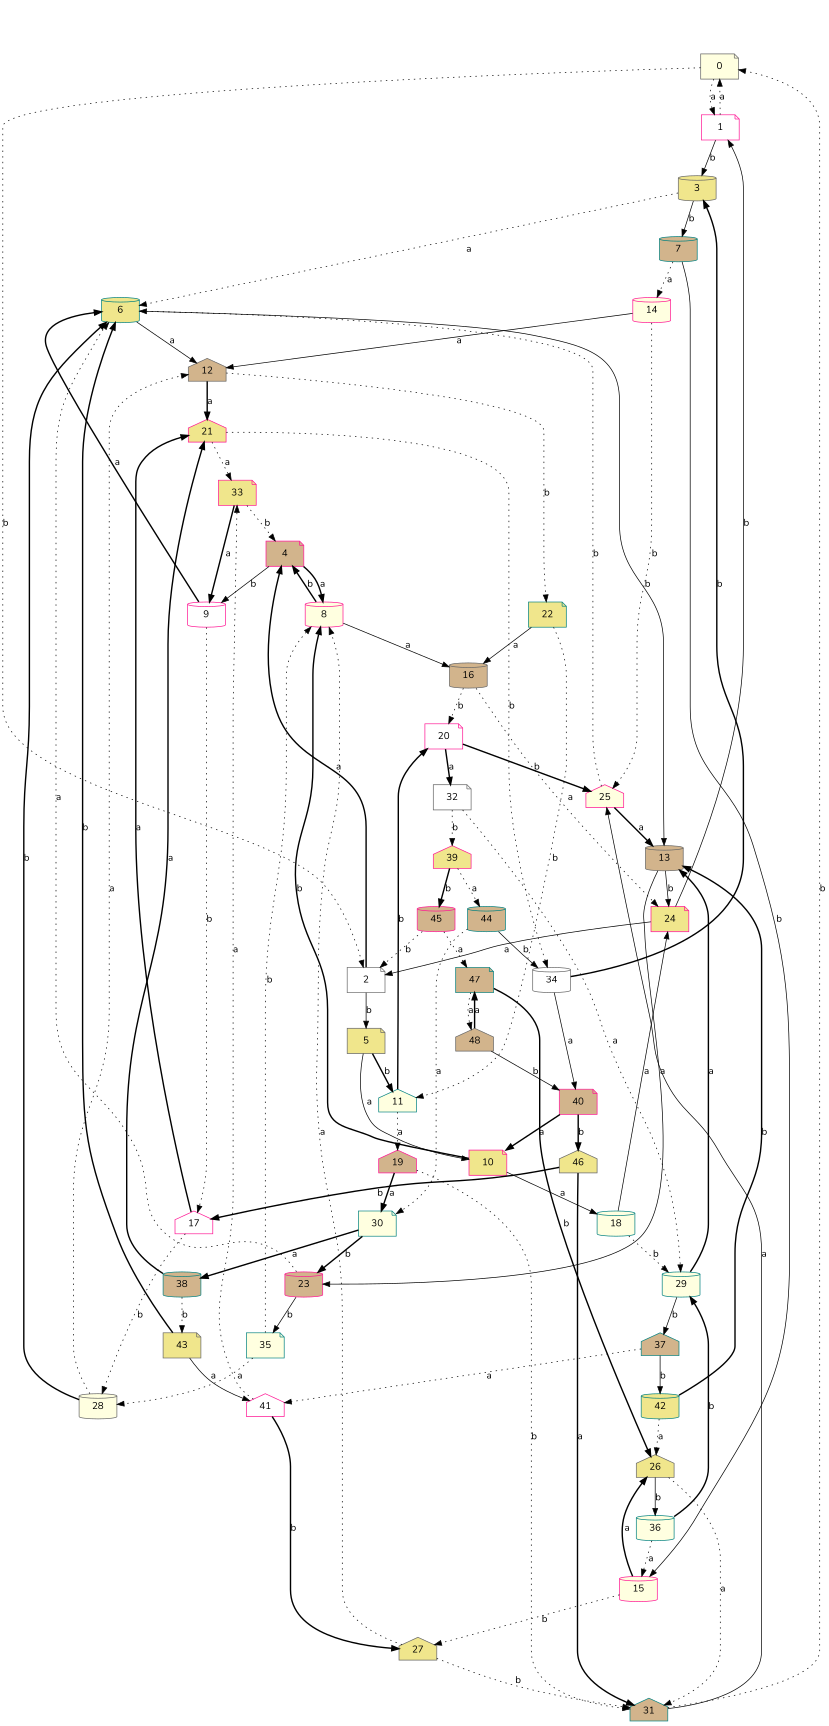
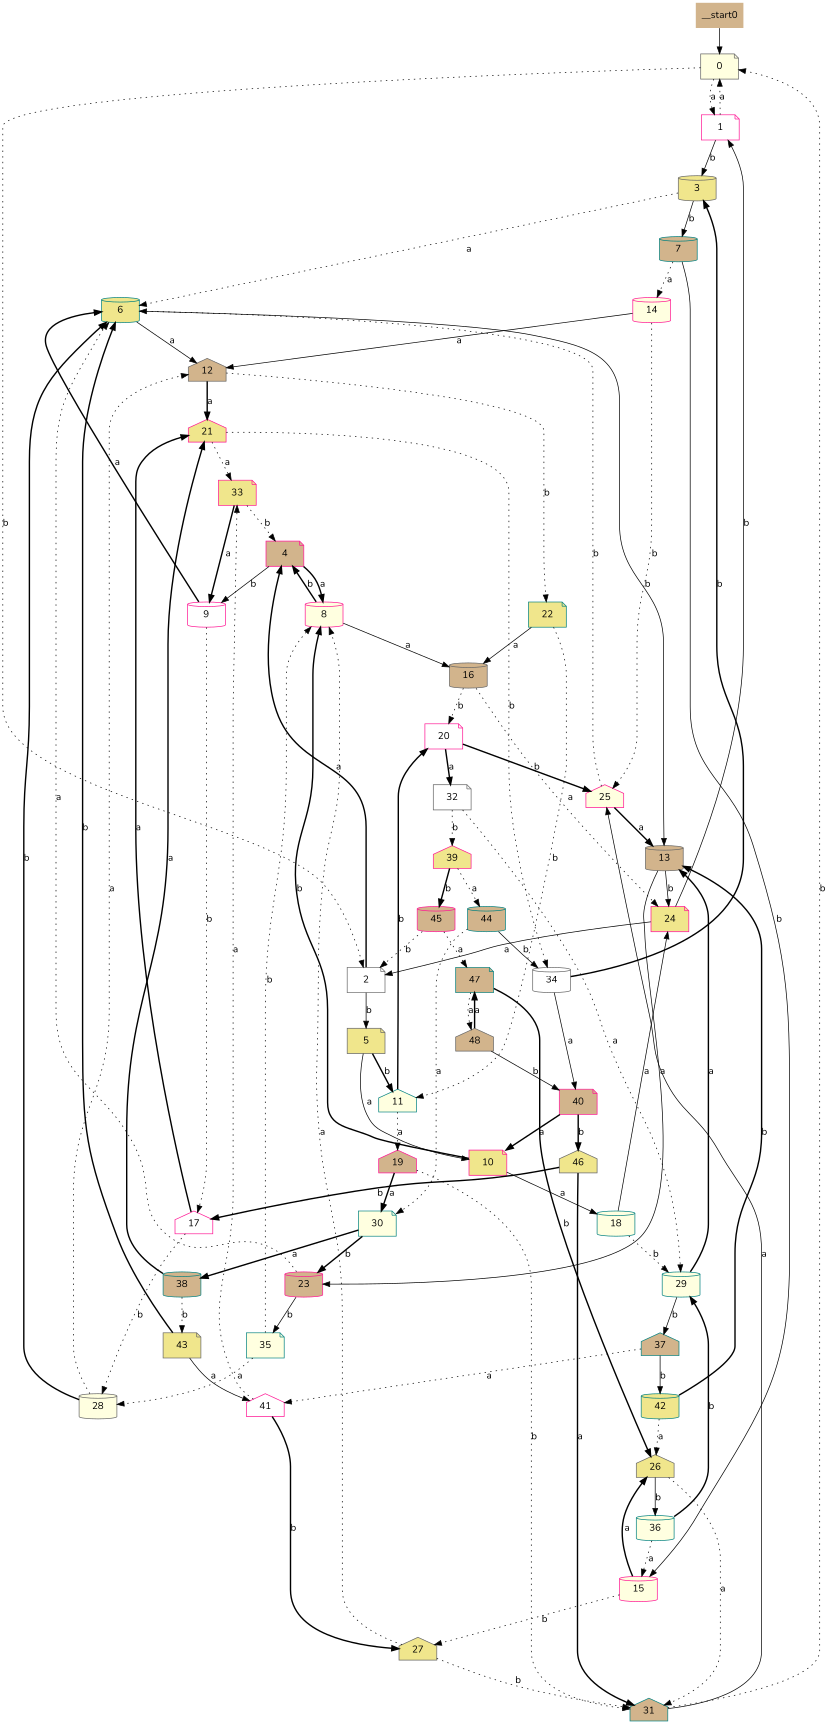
node "__start0": added
